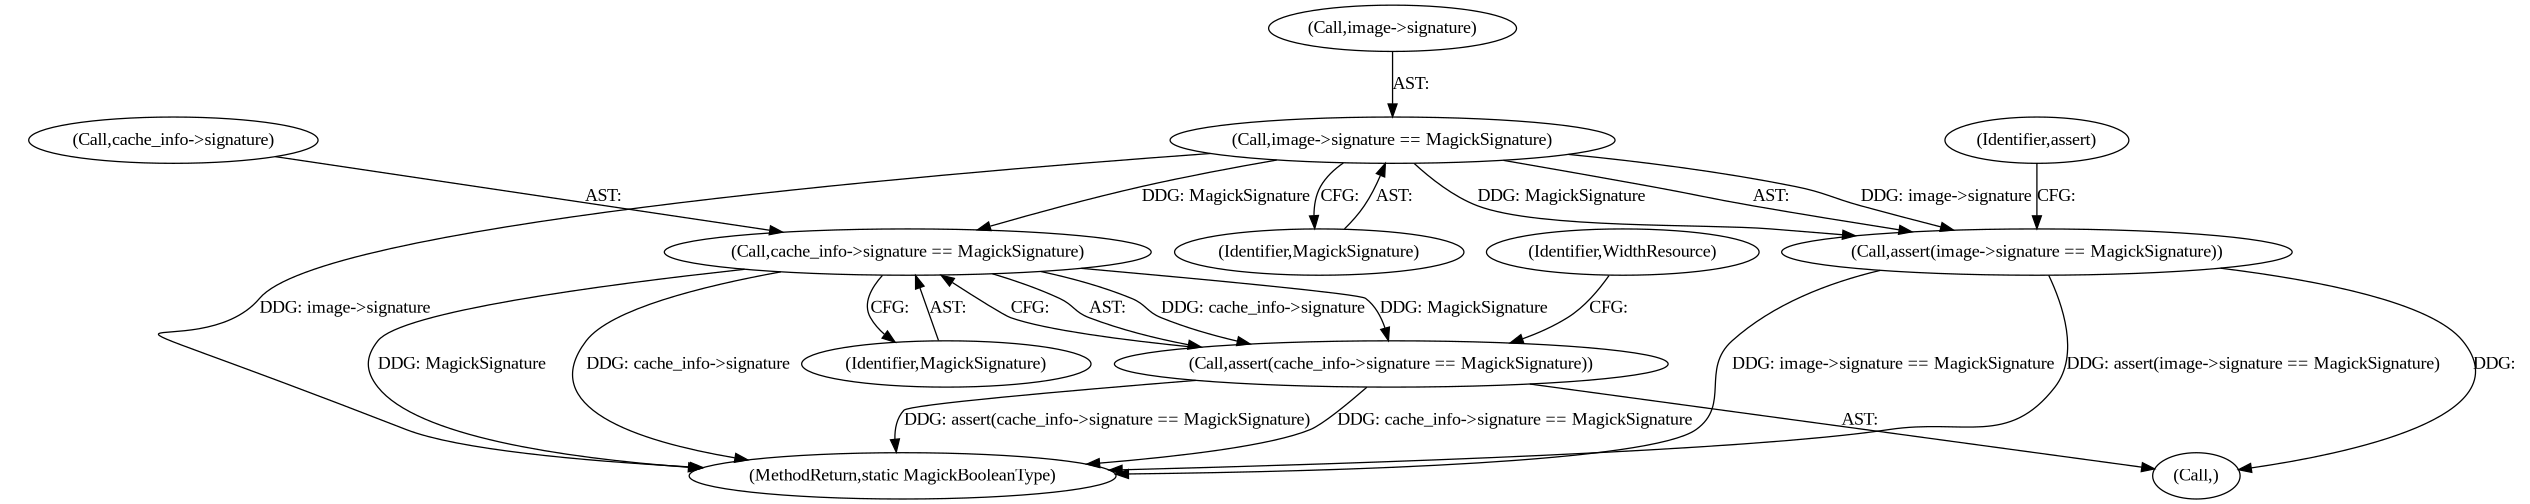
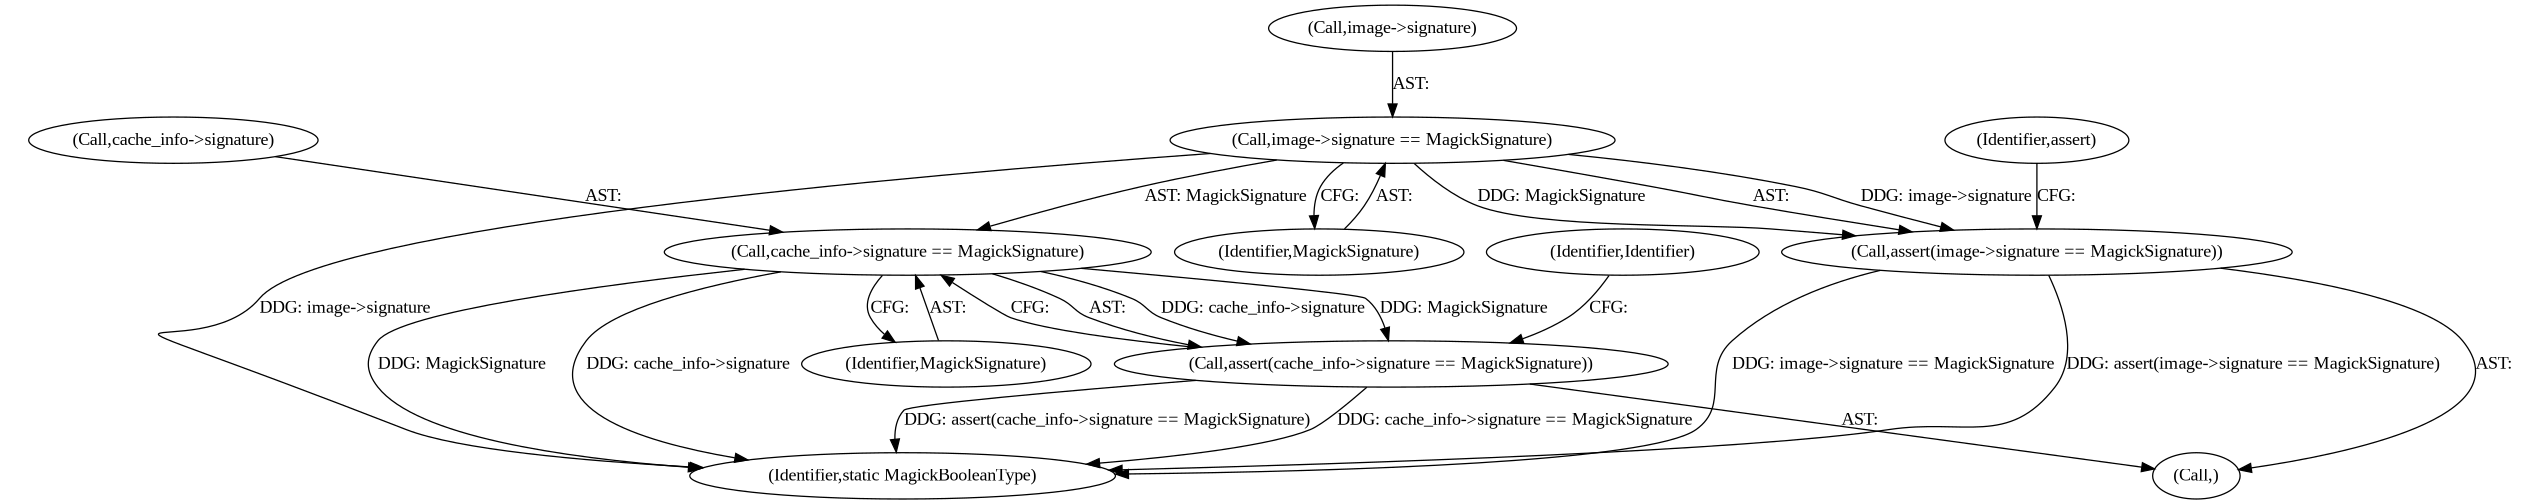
edge "(Call,image->signature == MagickSignature)" -> "(Call,cache_info->signature == MagickSignature)": label "DDG: MagickSignature" -> "AST: MagickSignature"
node "(Identifier,WidthResource)": label "(Identifier,WidthResource)" -> "(Identifier,Identifier)"
edge "(Call,assert(image->signature == MagickSignature))" -> "(Call,)": label "DDG: " -> "AST: "
node "(MethodReturn,static MagickBooleanType)": label "(MethodReturn,static MagickBooleanType)" -> "(Identifier,static MagickBooleanType)"
